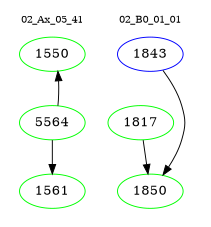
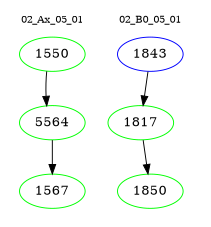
cluster "02_Ax_05_41": label "02_Ax_05_41" -> "02_Ax_05_01"
cluster "02_B0_01_01": label "02_B0_01_01" -> "02_B0_05_01"
edge "5564" -> "1550": reversed
edge "1843" -> "1850": now "1843" -> "1817"
node "1561": label "1561" -> "1567"
